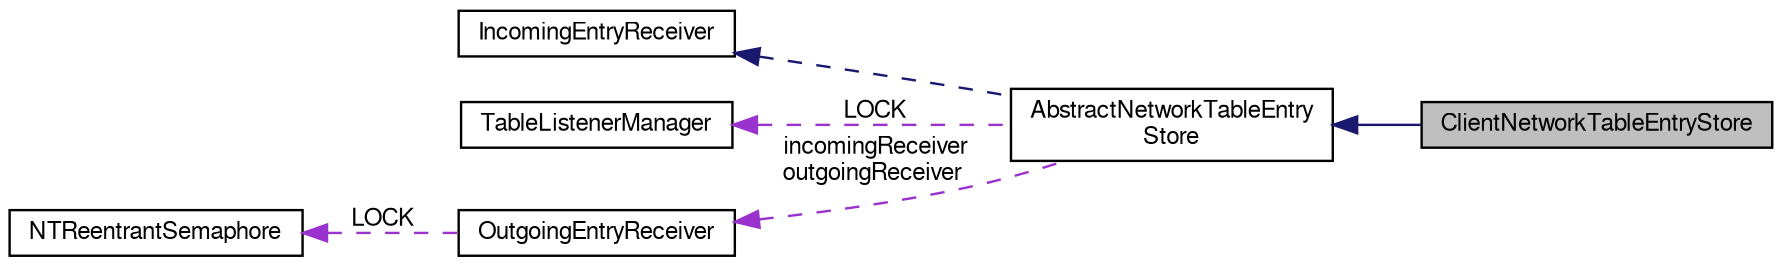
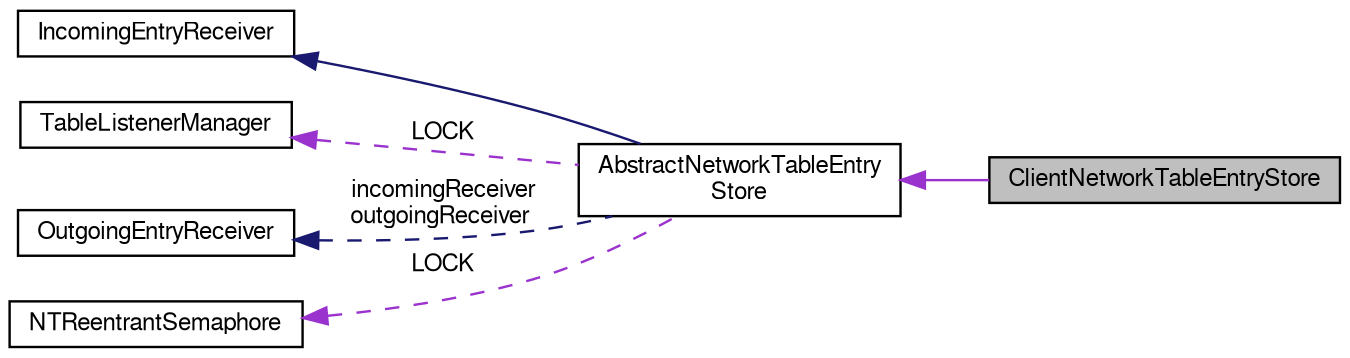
edge "AbstractNetworkTableEntry Store" -> "IncomingEntryReceiver": style dashed -> solid
edge "ClientNetworkTableEntryStore" -> "AbstractNetworkTableEntry Store": color midnightblue -> darkorchid3
edge "AbstractNetworkTableEntry Store" -> "OutgoingEntryReceiver": color darkorchid3 -> midnightblue
edge "OutgoingEntryReceiver" -> "NTReentrantSemaphore": now "AbstractNetworkTableEntry Store" -> "NTReentrantSemaphore"
